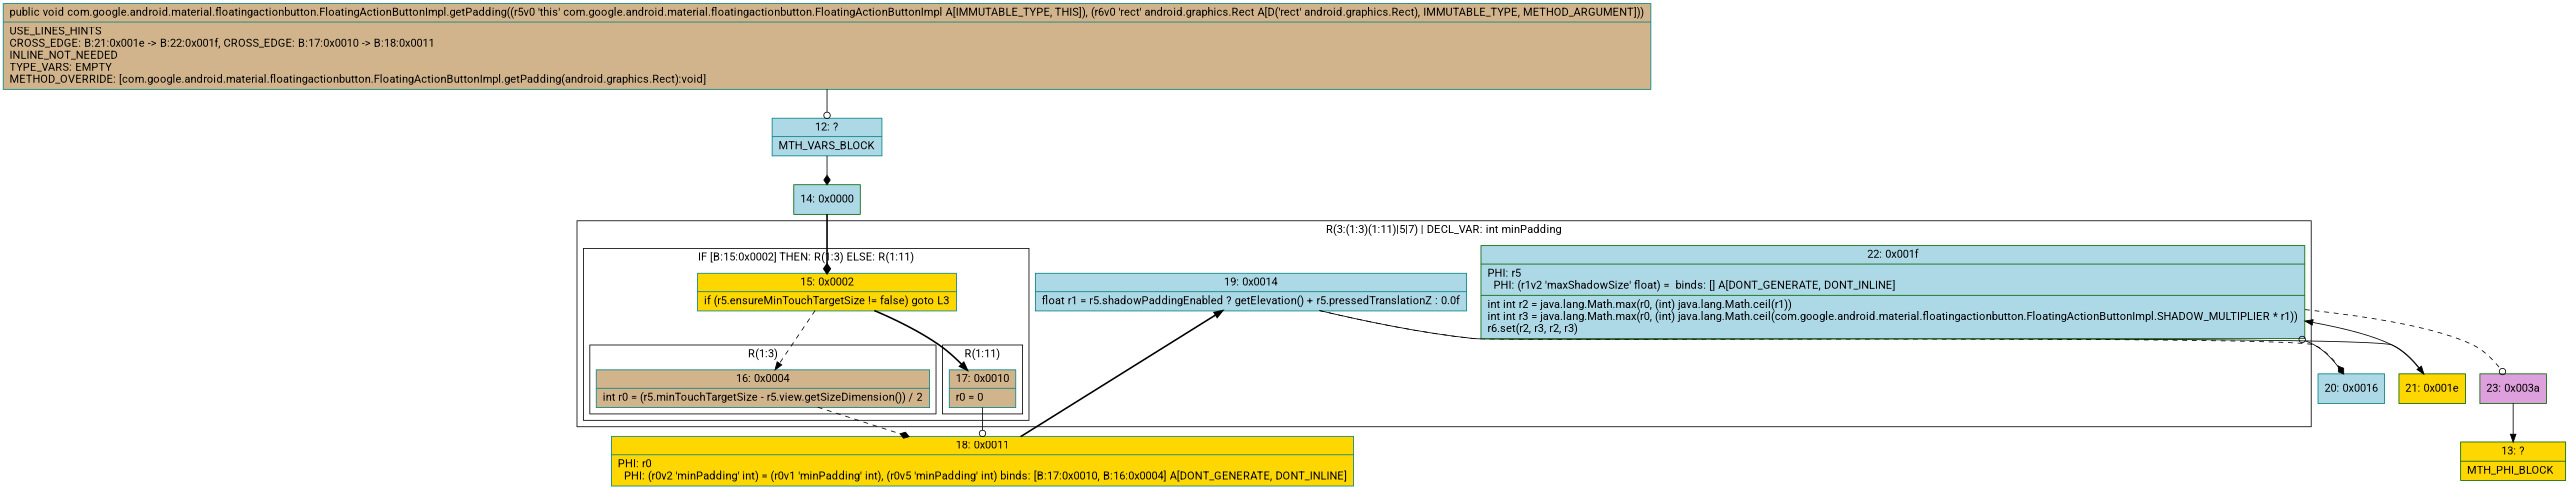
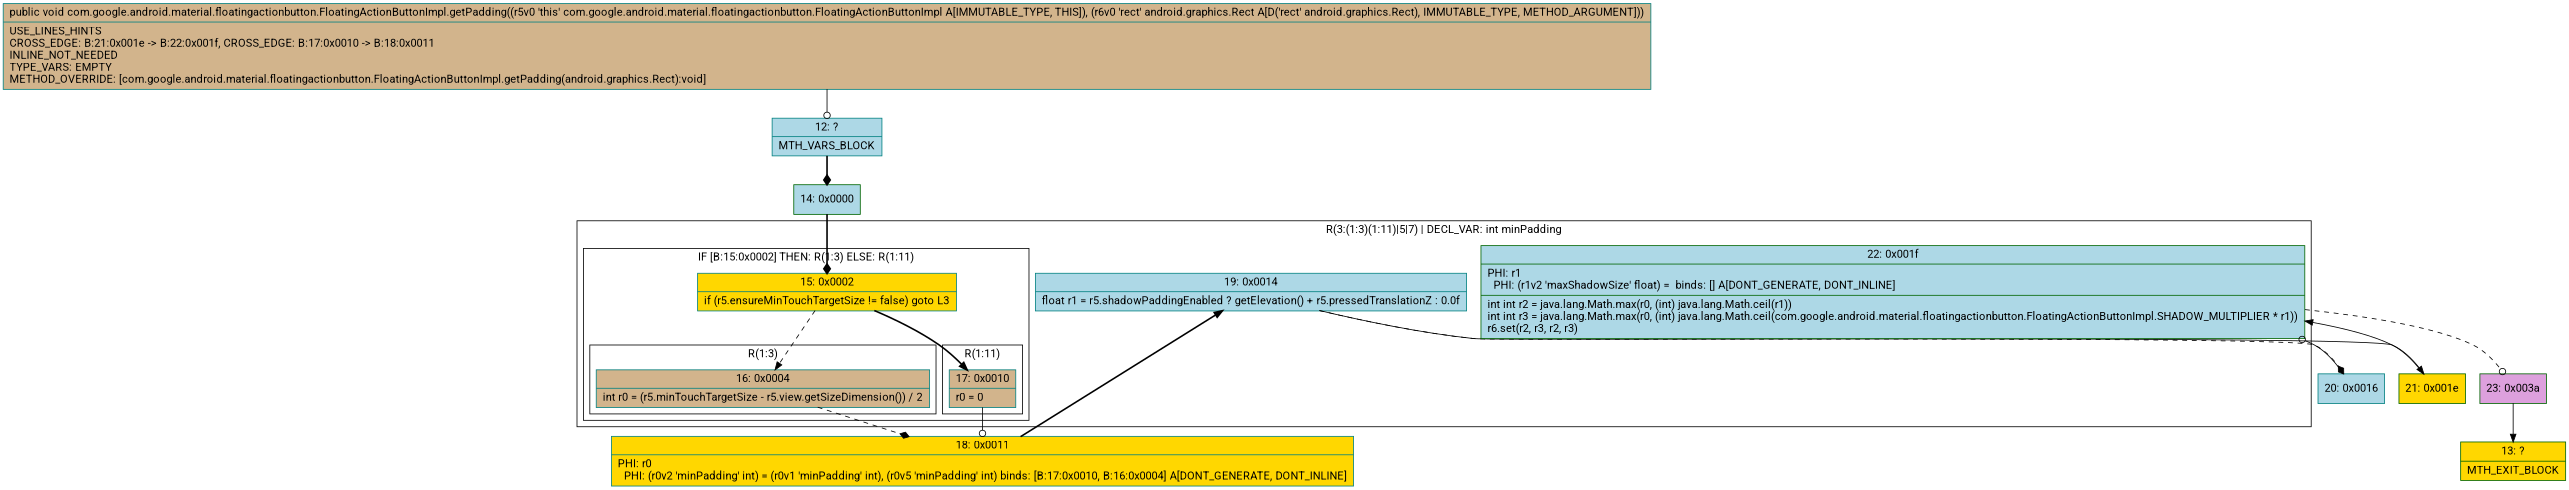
edge "12: ?" -> "14: 0x0000": style solid -> bold
node "22: 0x001f": text "PHI: r5" -> "PHI: r1"
node "13: ?": text "MTH_PHI_BLOCK" -> "MTH_EXIT_BLOCK"
